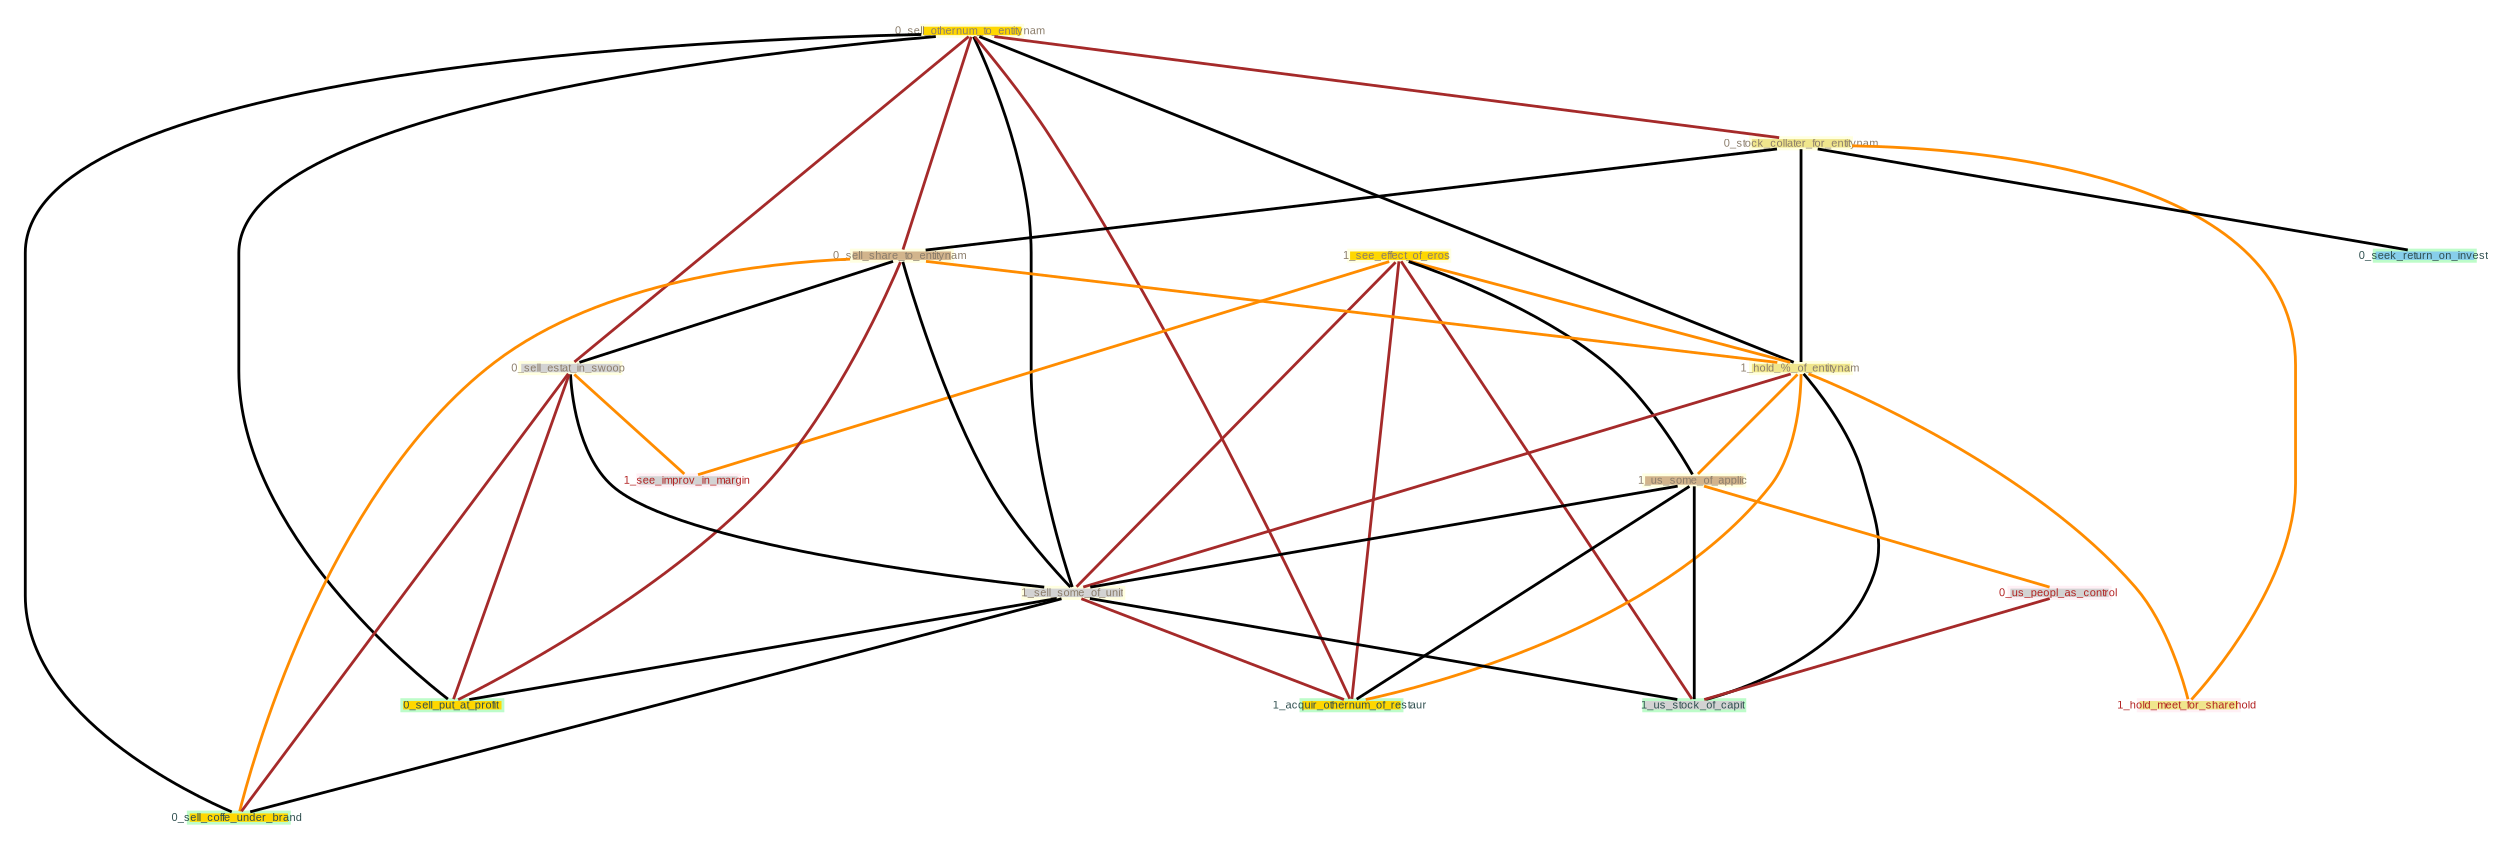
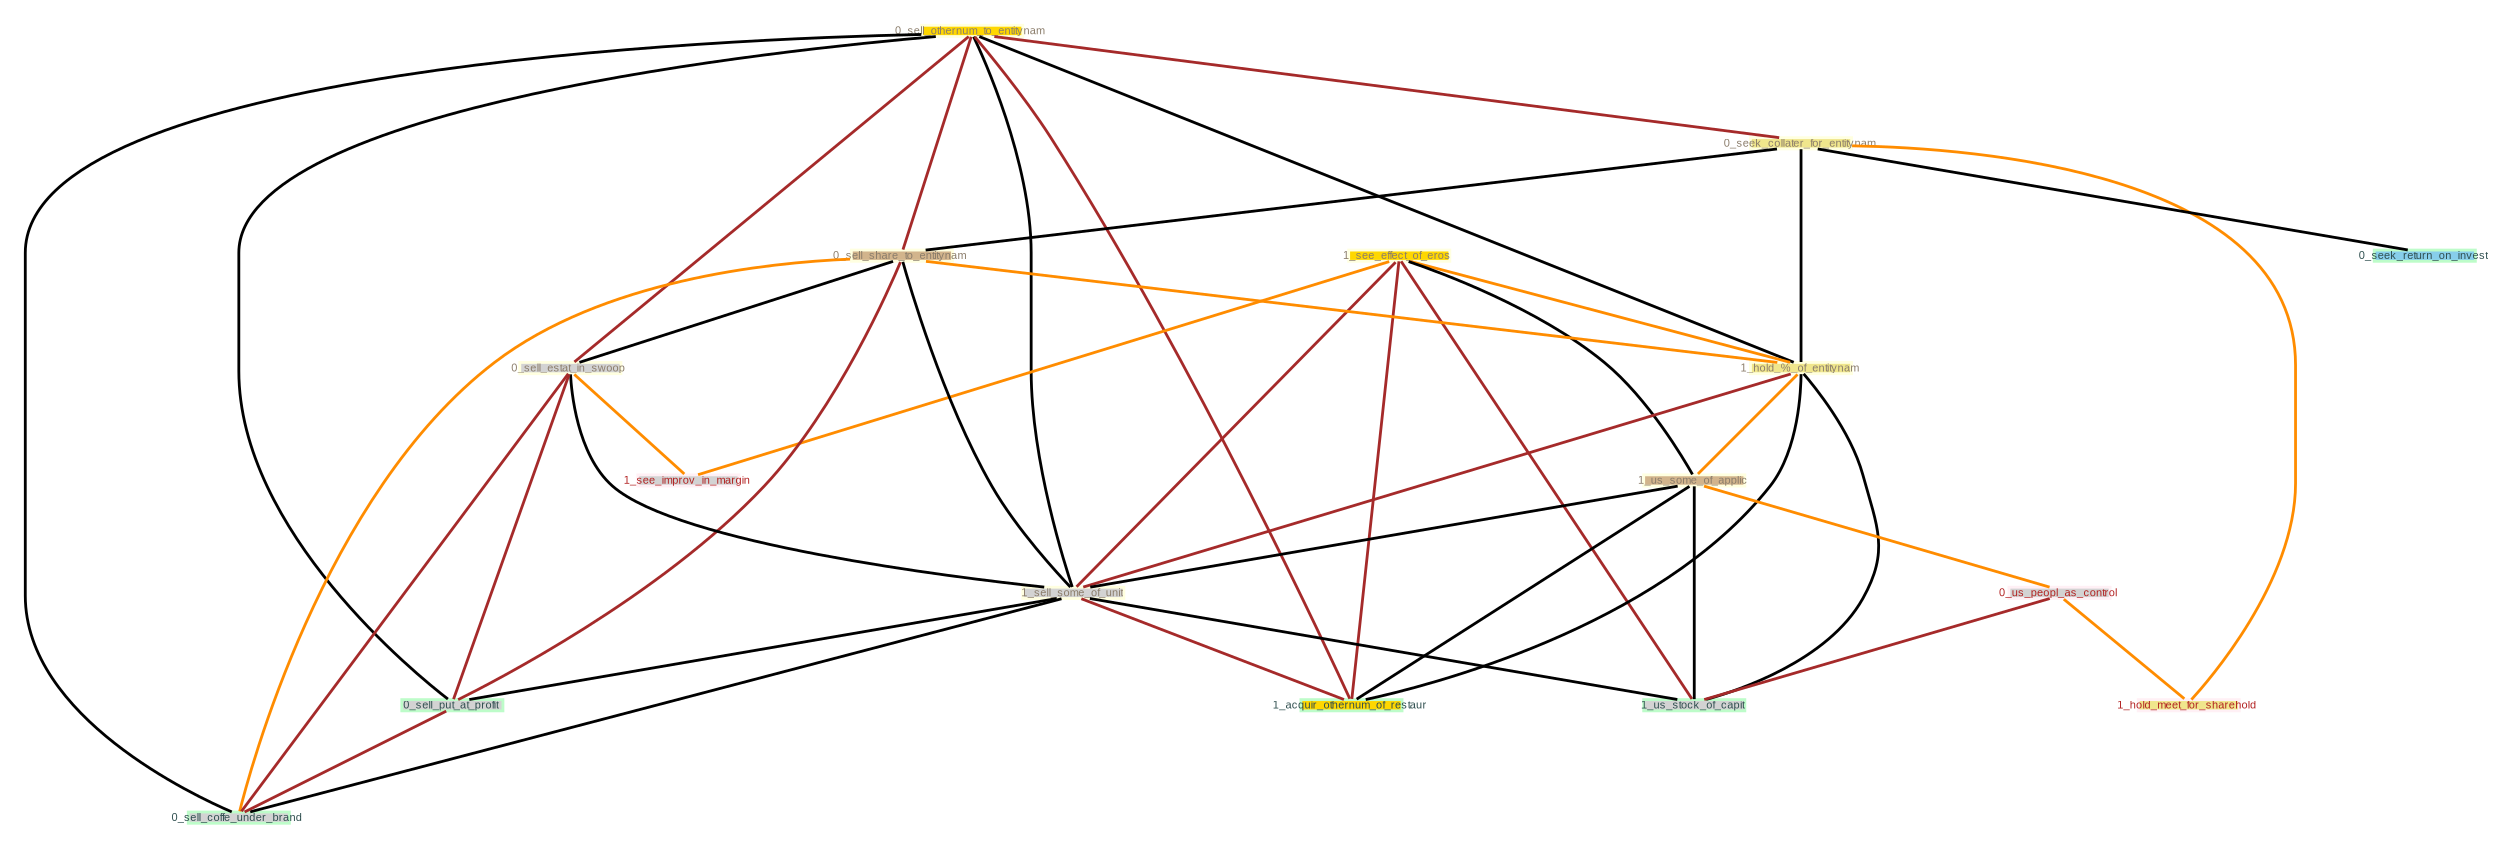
node "0_stock_collater_for_entitynam": label "0_stock_collater_for_entitynam" -> "0_seek_collater_for_entitynam"
edge "1_hold_%_of_entitynam" -- "1_hold_meet_for_sharehold": now "0_us_peopl_as_control" -- "1_hold_meet_for_sharehold"
edge "1_hold_%_of_entitynam" -- "1_acquir_othernum_of_restaur": color darkorange -> black
node "0_sell_put_at_profit": fillcolor gold -> lightgrey
edge "0_sell_put_at_profit" -- "0_sell_coffe_under_brand": added
node "0_sell_coffe_under_brand": fillcolor gold -> lightgrey
